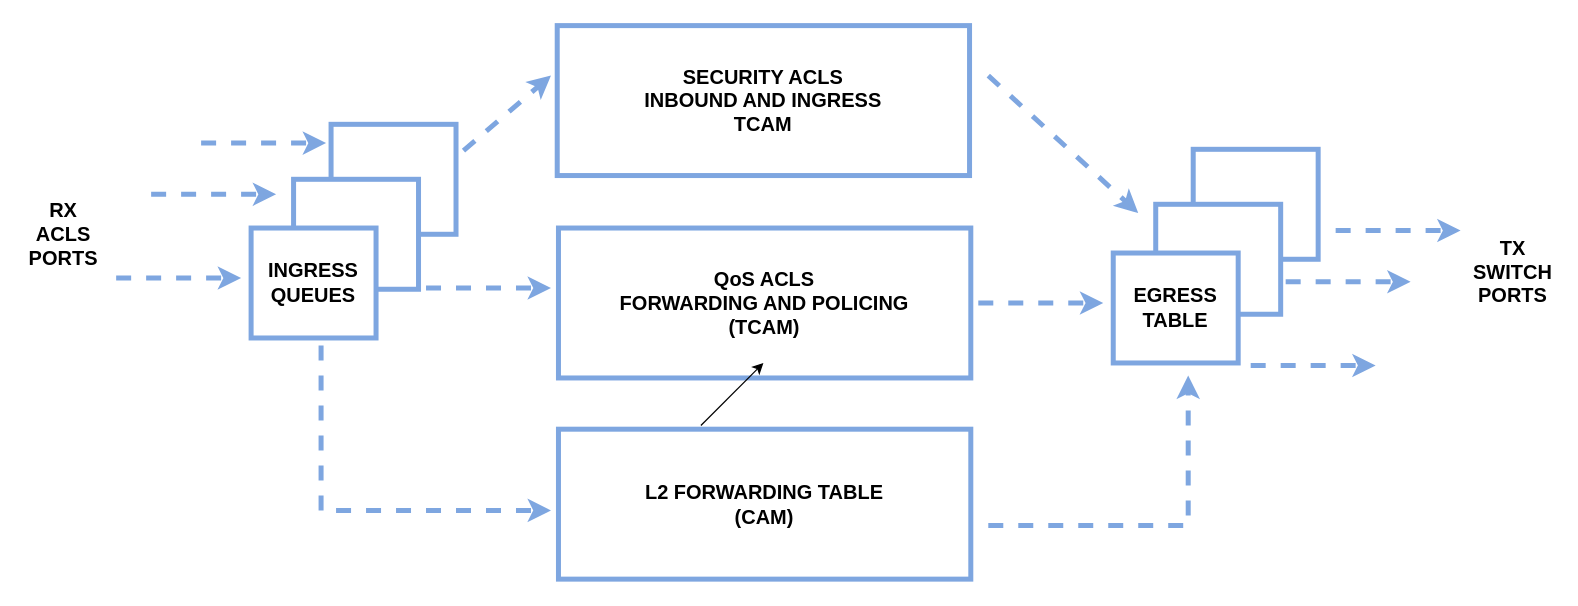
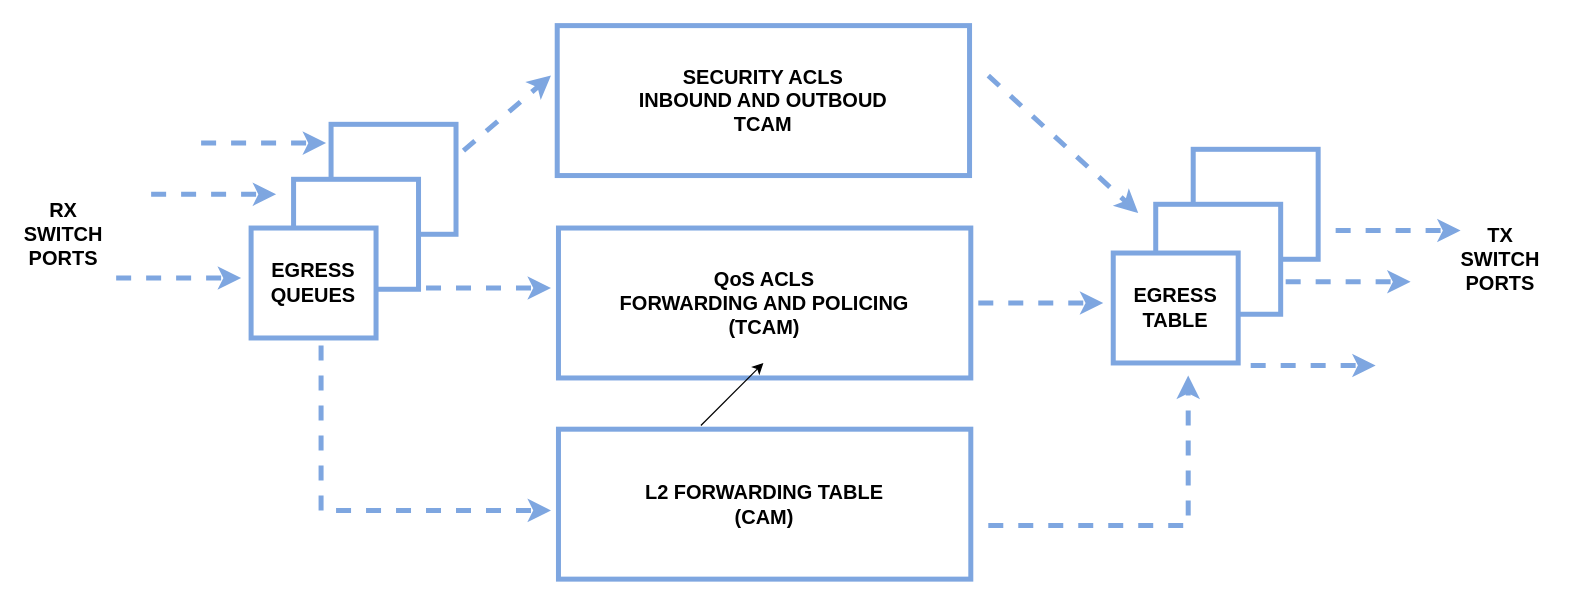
node "SECURITY ACLS INBOUND AND INGRESS TCAM": label "SECURITY ACLS INBOUND AND INGRESS TCAM" -> "SECURITY ACLS INBOUND AND OUTBOUD TCAM"
node "RX ACLS PORTS": label "RX ACLS PORTS" -> "RX SWITCH PORTS"
node "TX SWITCH PORTS": moved (1513, 272) -> (1501, 259)
node "INGRESS QUEUES": label "INGRESS QUEUES" -> "EGRESS QUEUES"
